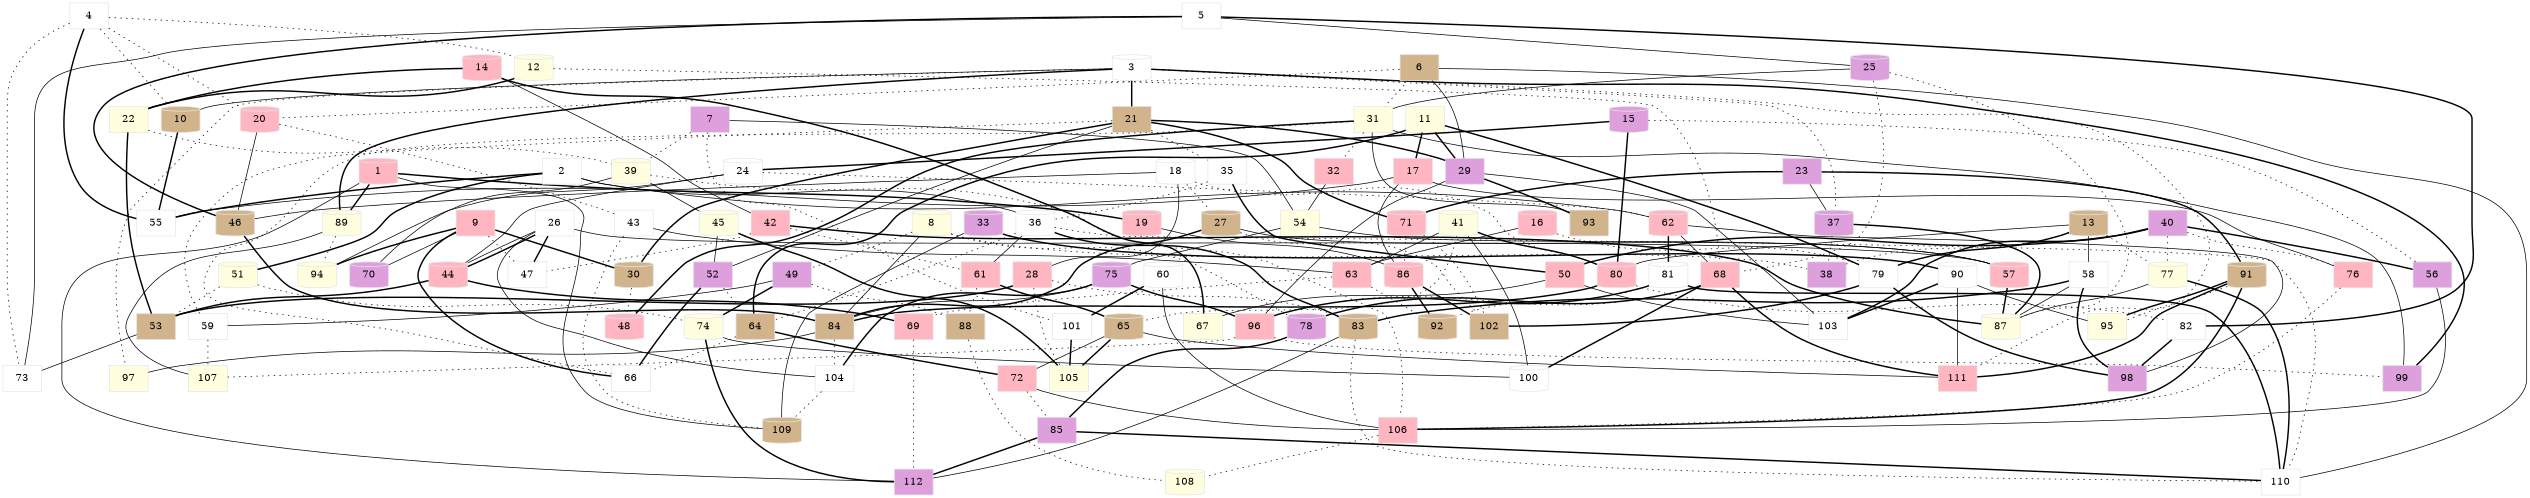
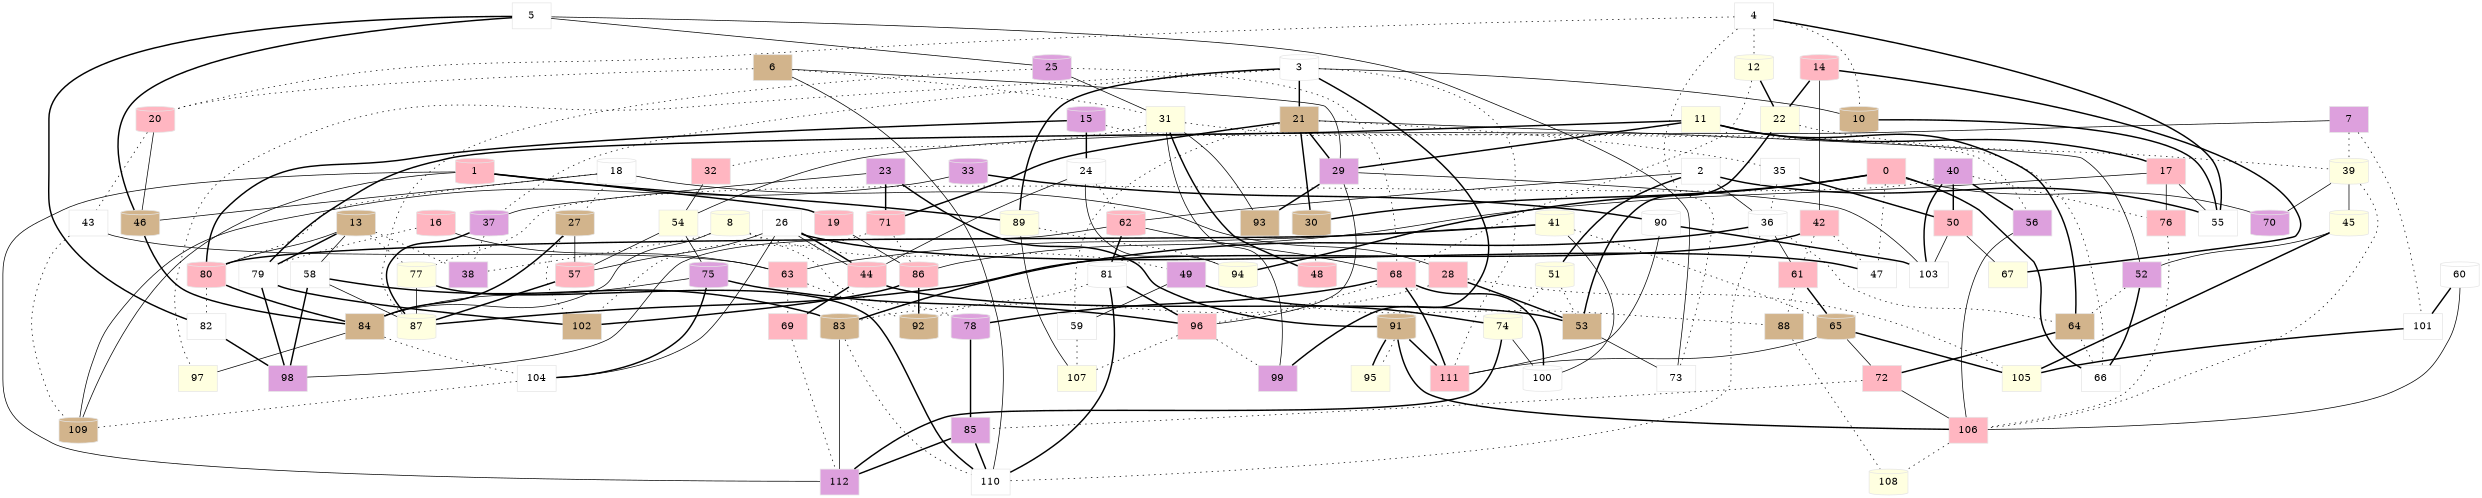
node "9": label "9" -> "0"
edge "90" -- "95": removed
